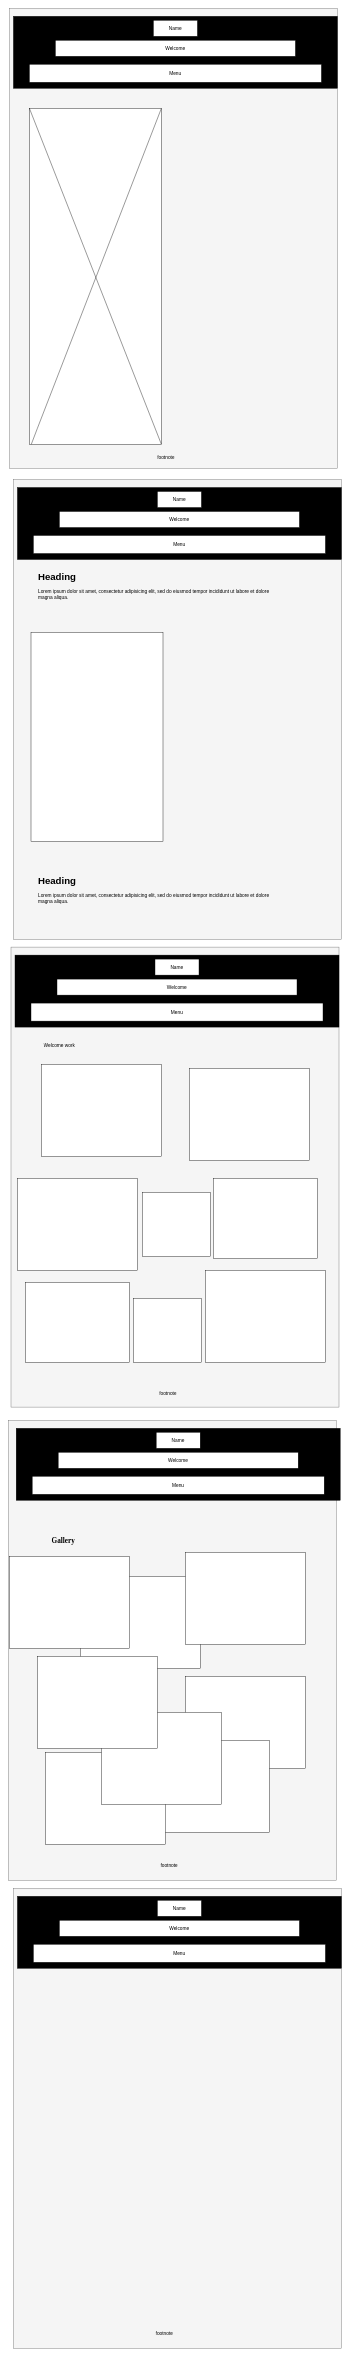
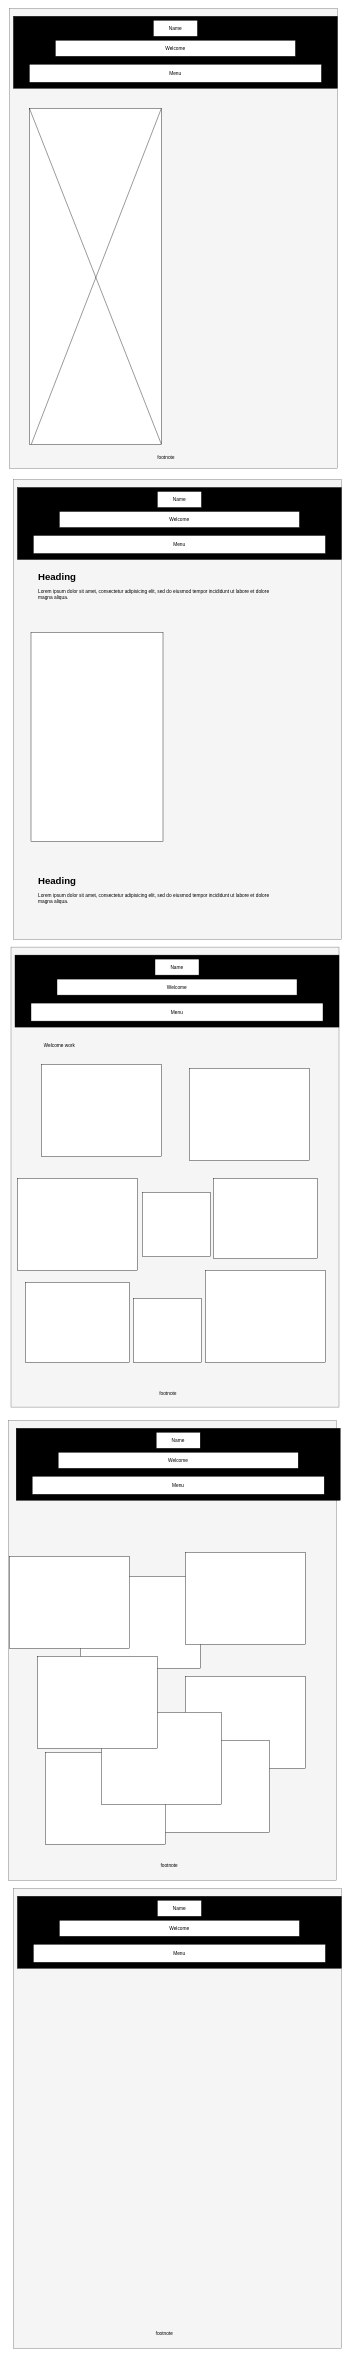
node "Gallery": removed
